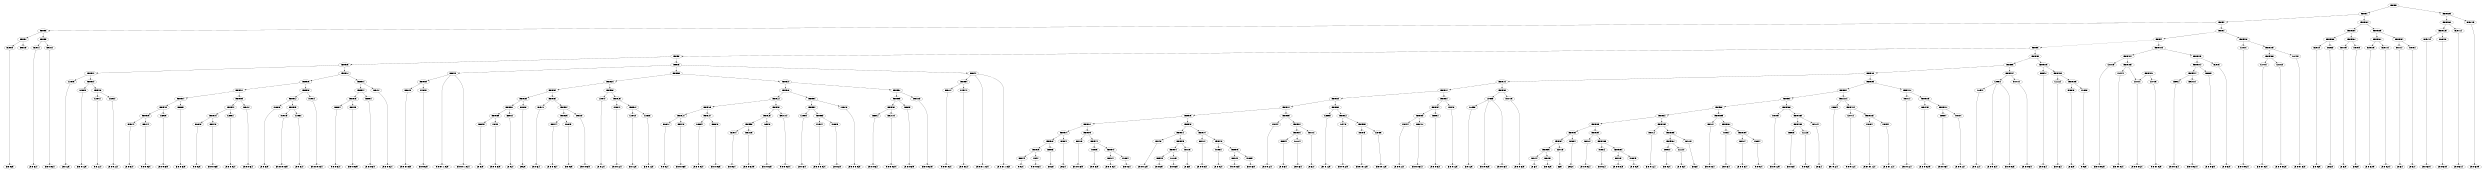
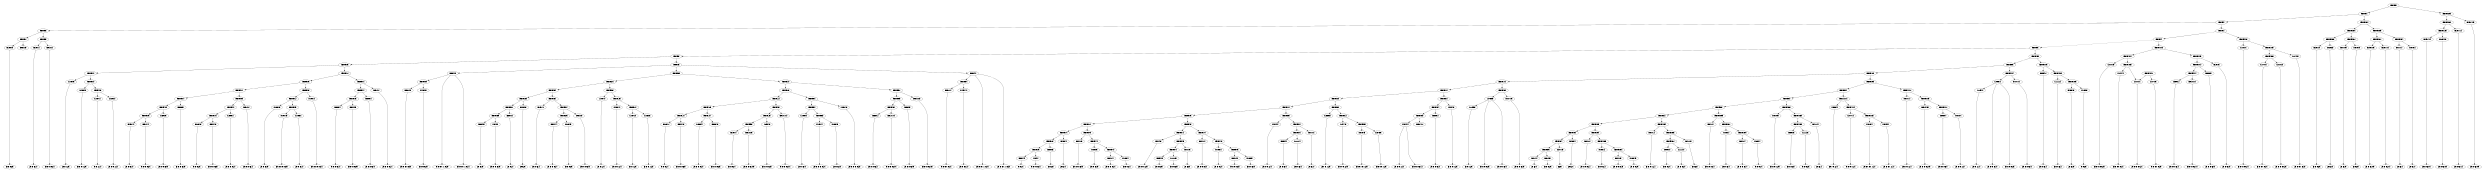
edge "L3541(14)" -> "[C  D  E  G](14)": now "L2812(2)" -> "[C  D  E  G](14)"
